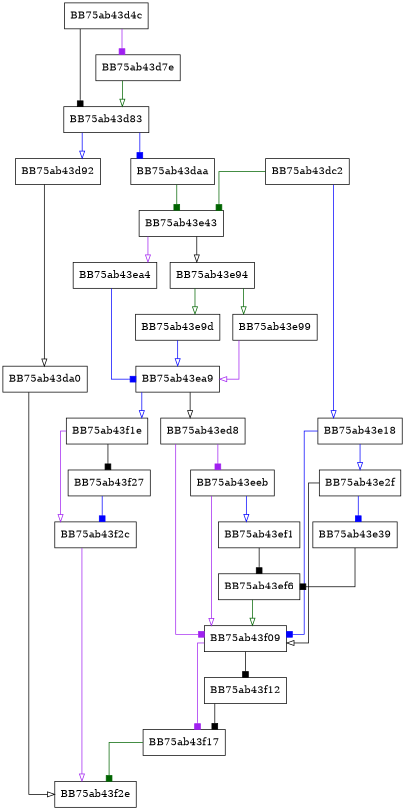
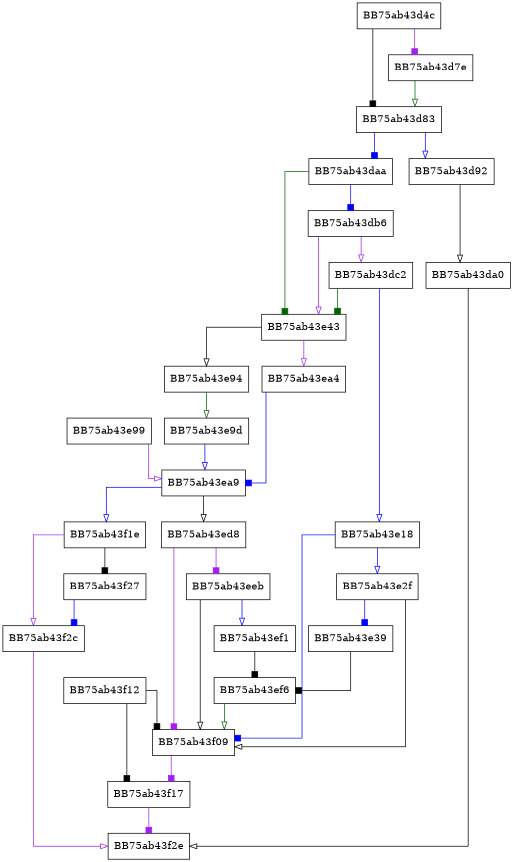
node "BB75ab43db6": added
edge "BB75ab43e94" -> "BB75ab43e99": removed
edge "BB75ab43eeb" -> "BB75ab43f09": color purple -> black
edge "BB75ab43f09" -> "BB75ab43f12": reversed
edge "BB75ab43f17" -> "BB75ab43f2e": color darkgreen -> purple
